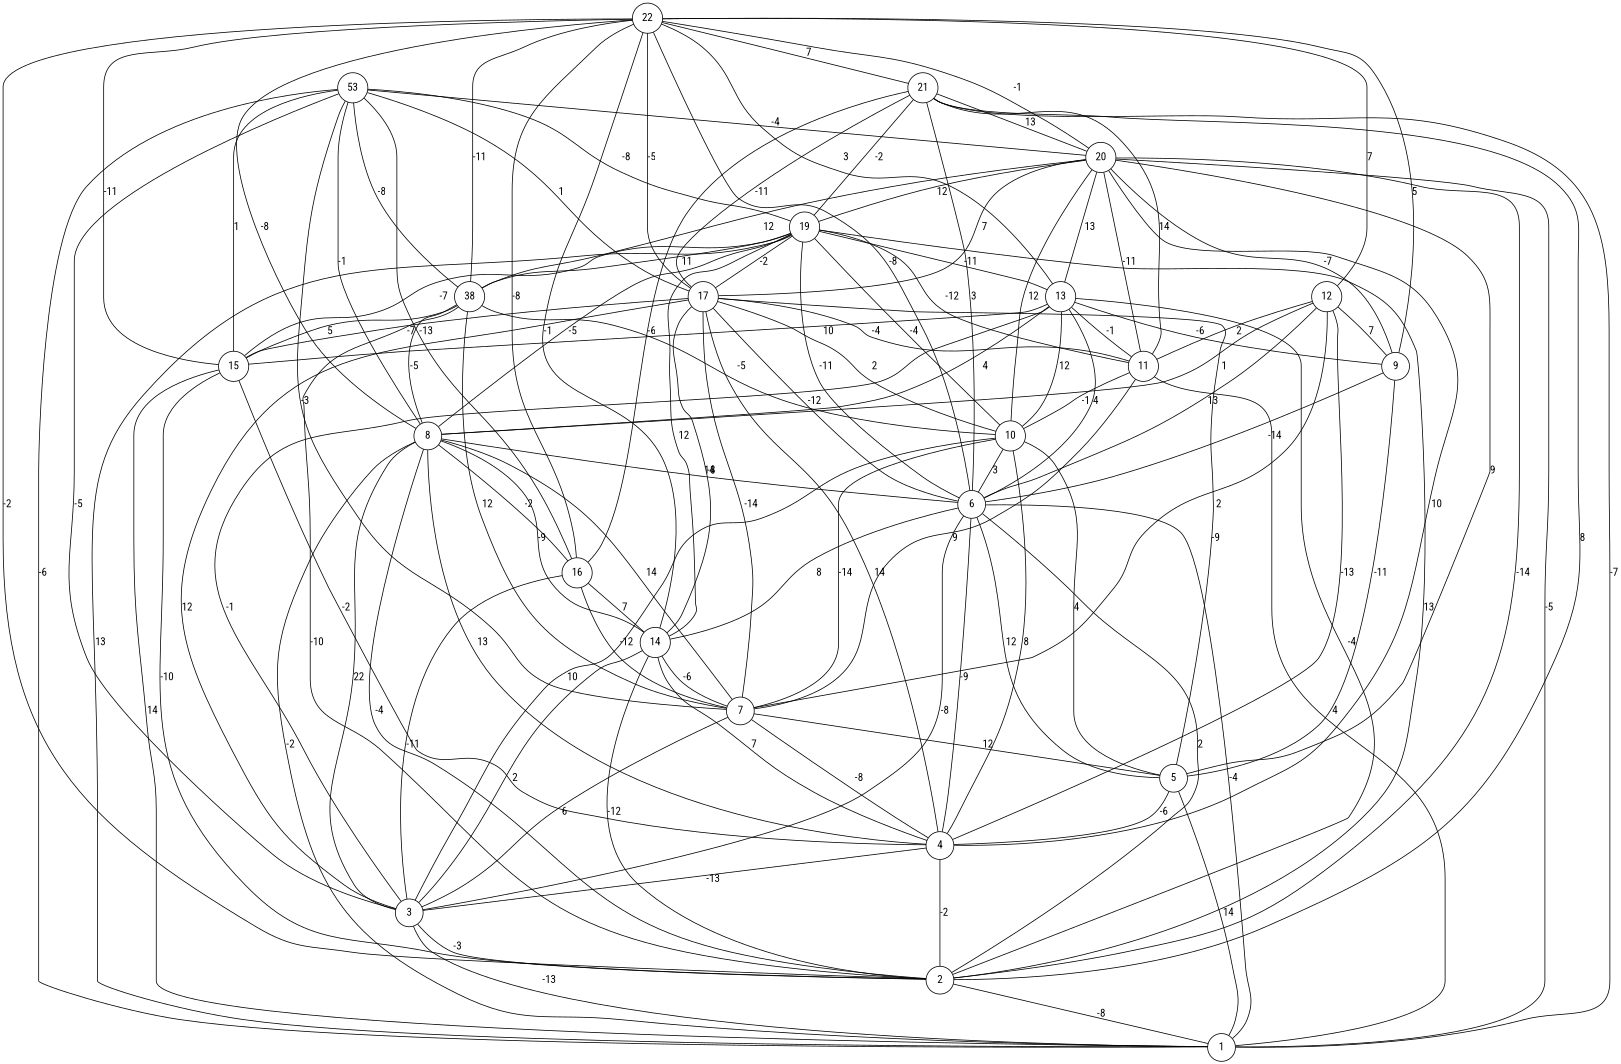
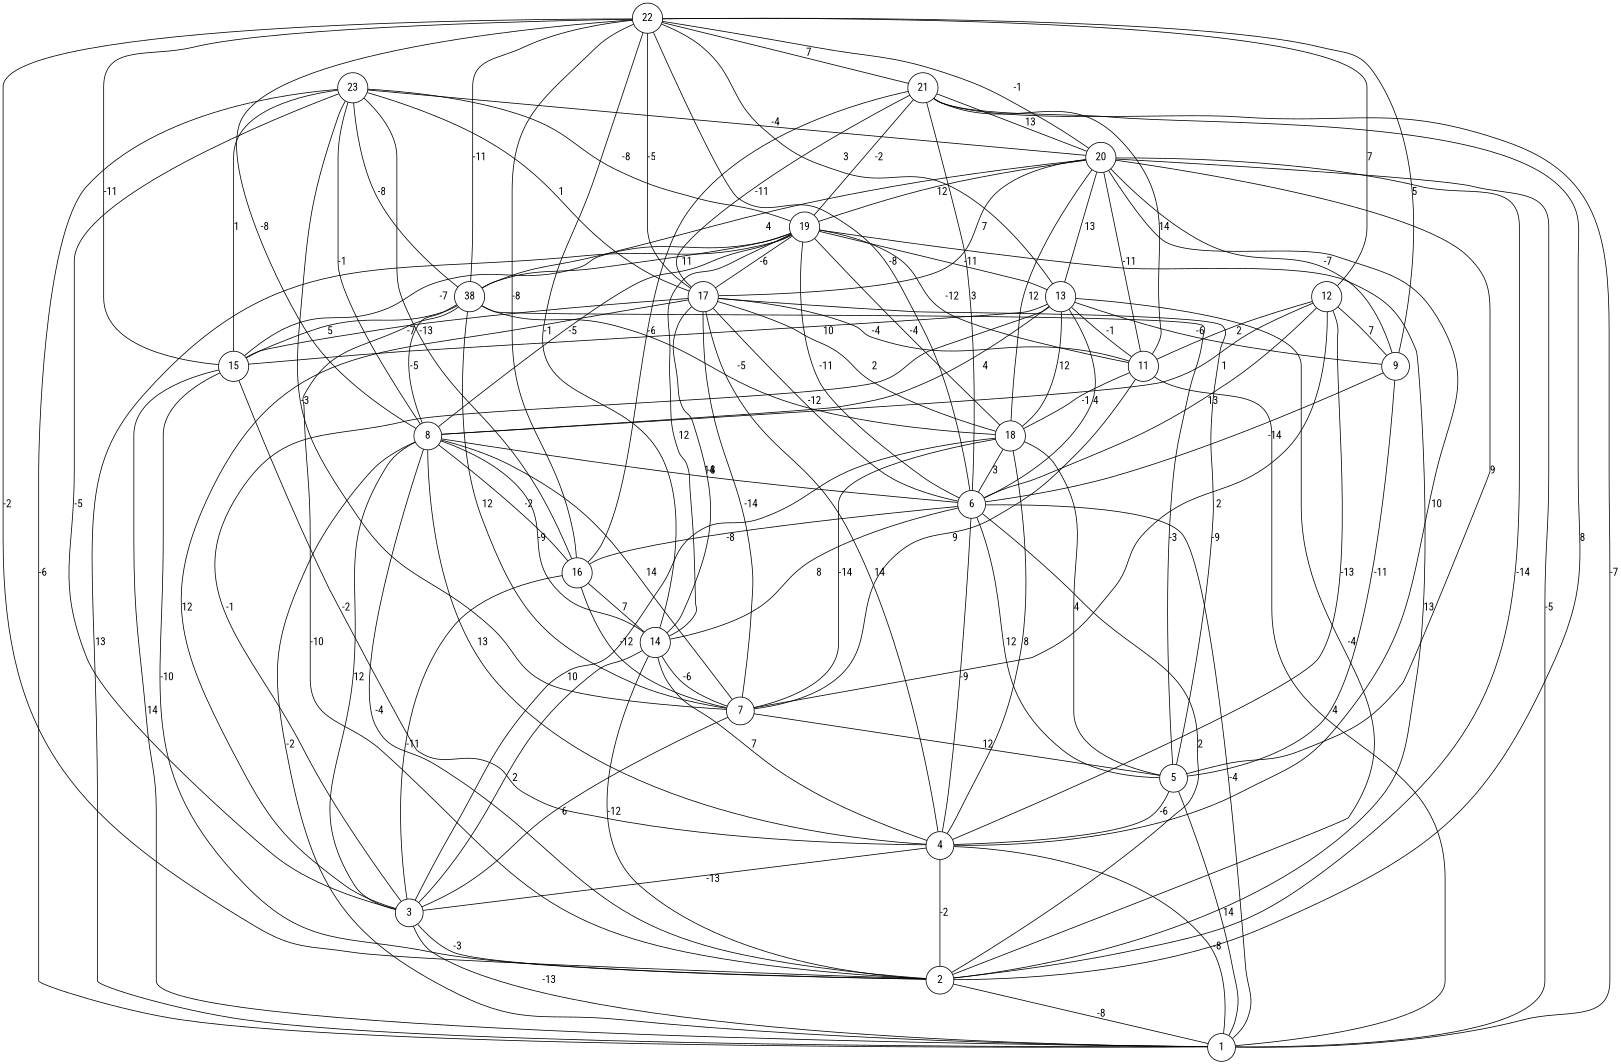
node "53": label "53" -> "23"
edge "20" -- "38": label "12" -> "4"
edge "19" -- "17": label "-2" -> "-6"
edge "38" -- "5": added, label "-3"
node "10": label "10" -> "18"
edge "8" -- "3": label "22" -> "12"
edge "7" -- "4": now "1" -- "4"
edge "6" -- "3": now "6" -- "16"
